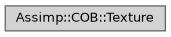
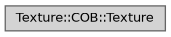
node "Assimp::COB::Texture": label "Assimp::COB::Texture" -> "Texture::COB::Texture"
